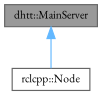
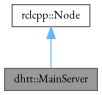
edge "rclcpp::Node" -> "dhtt::MainServer": reversed
